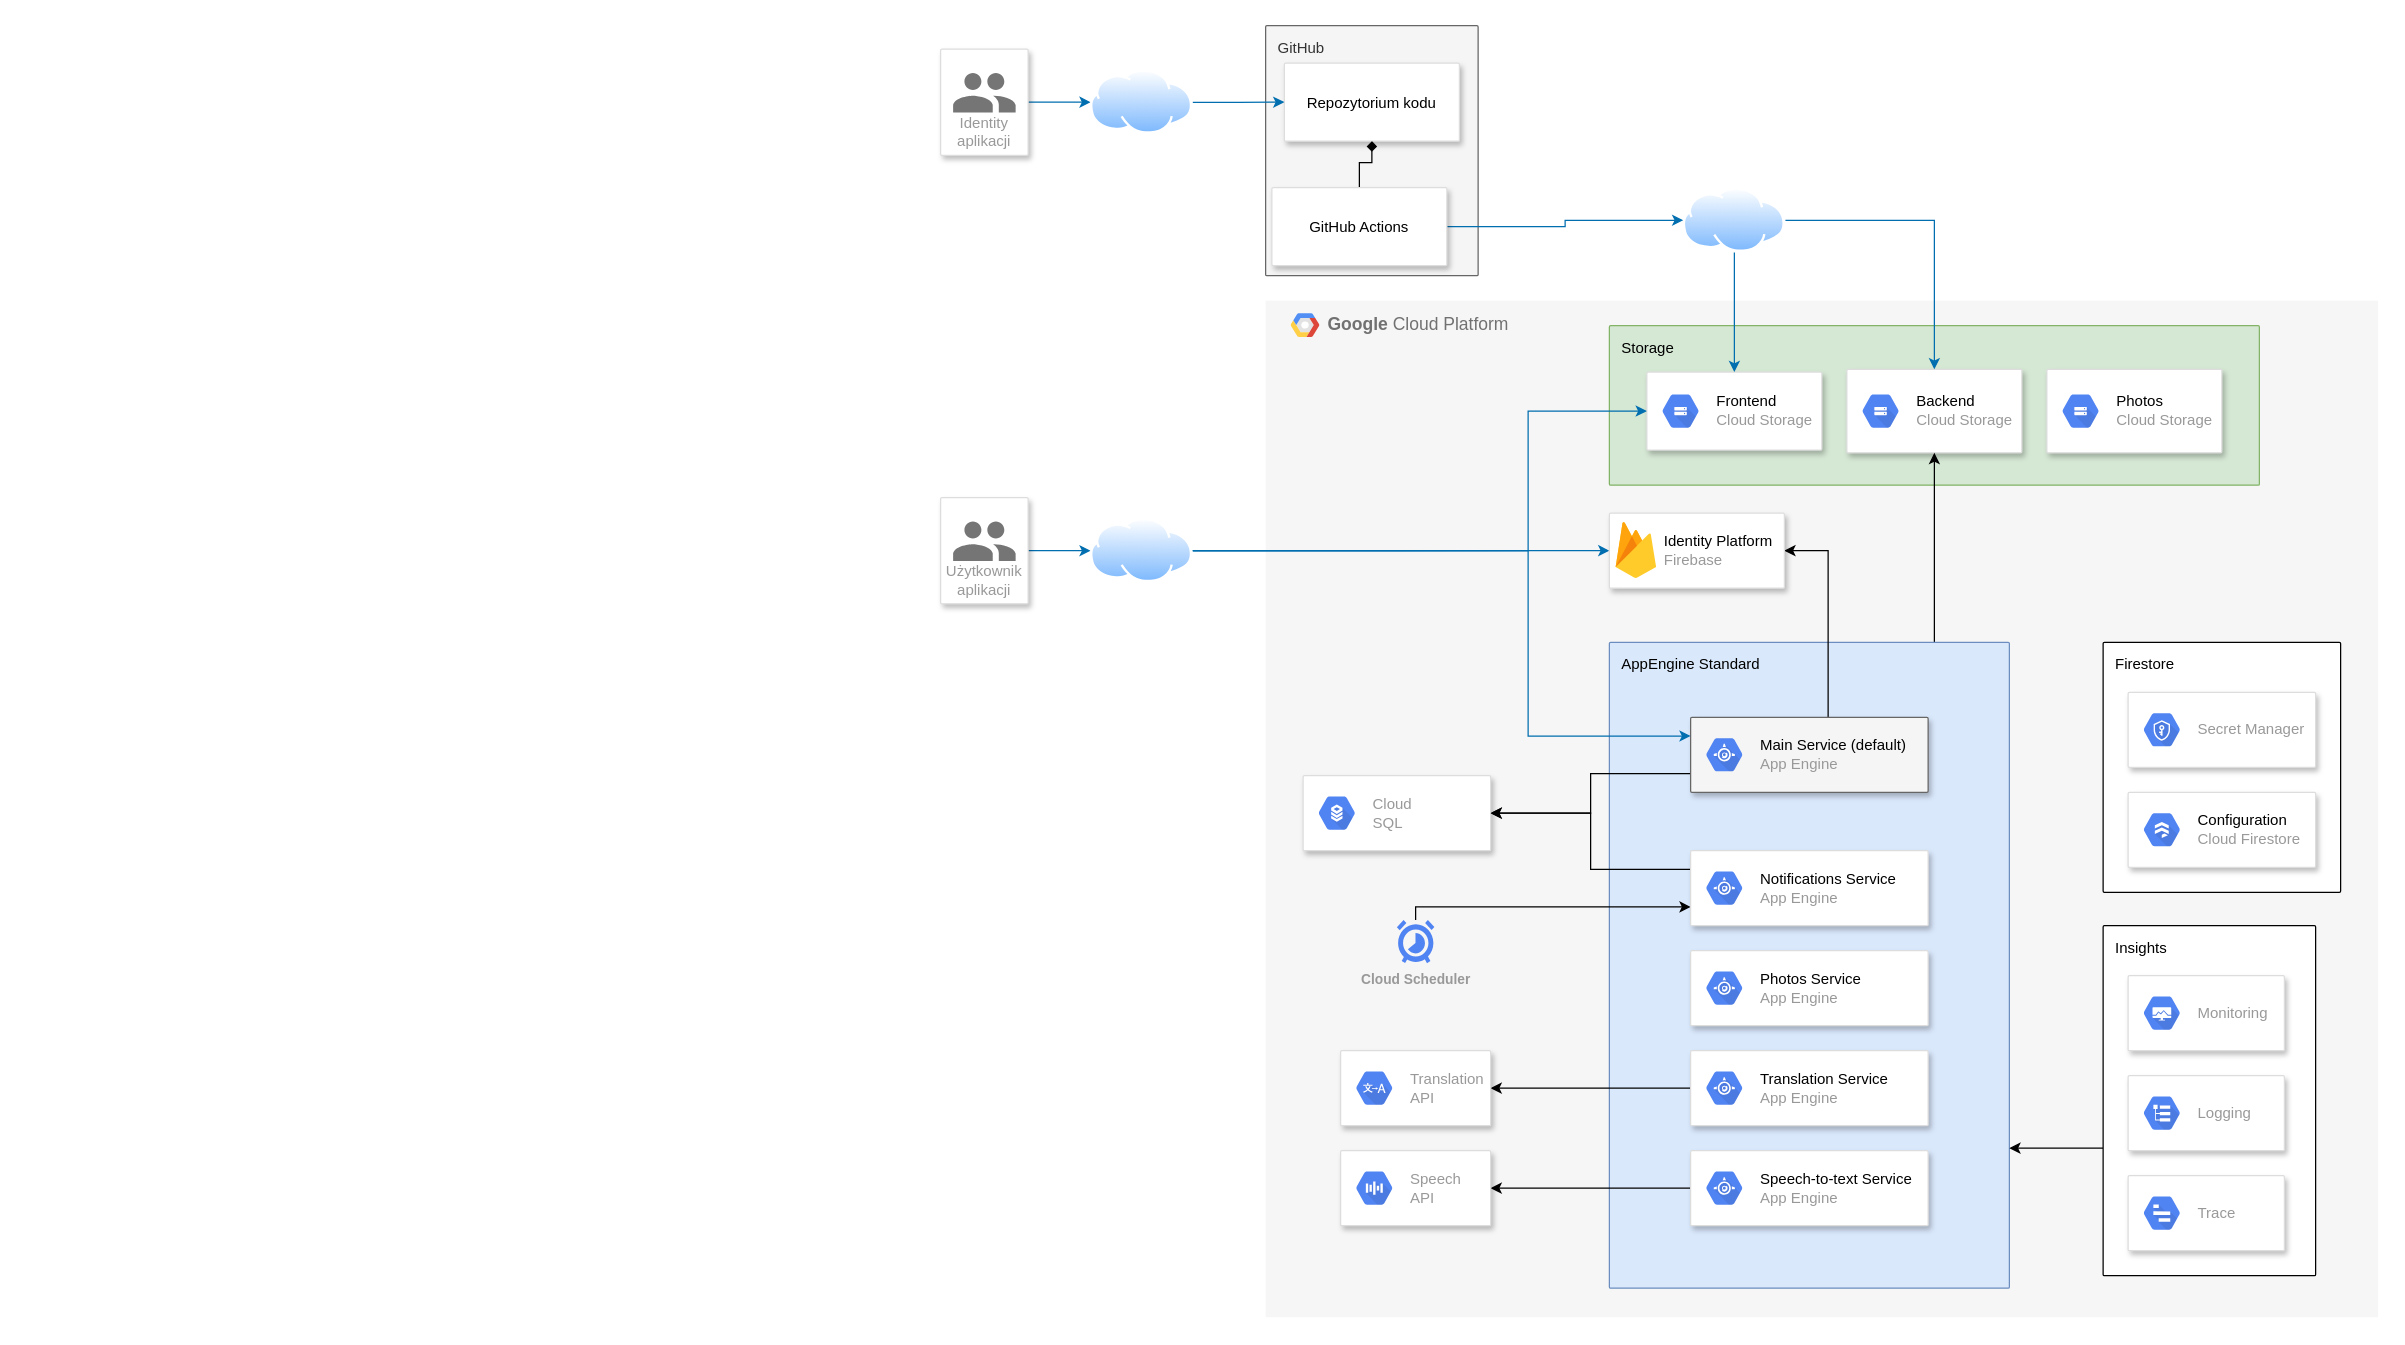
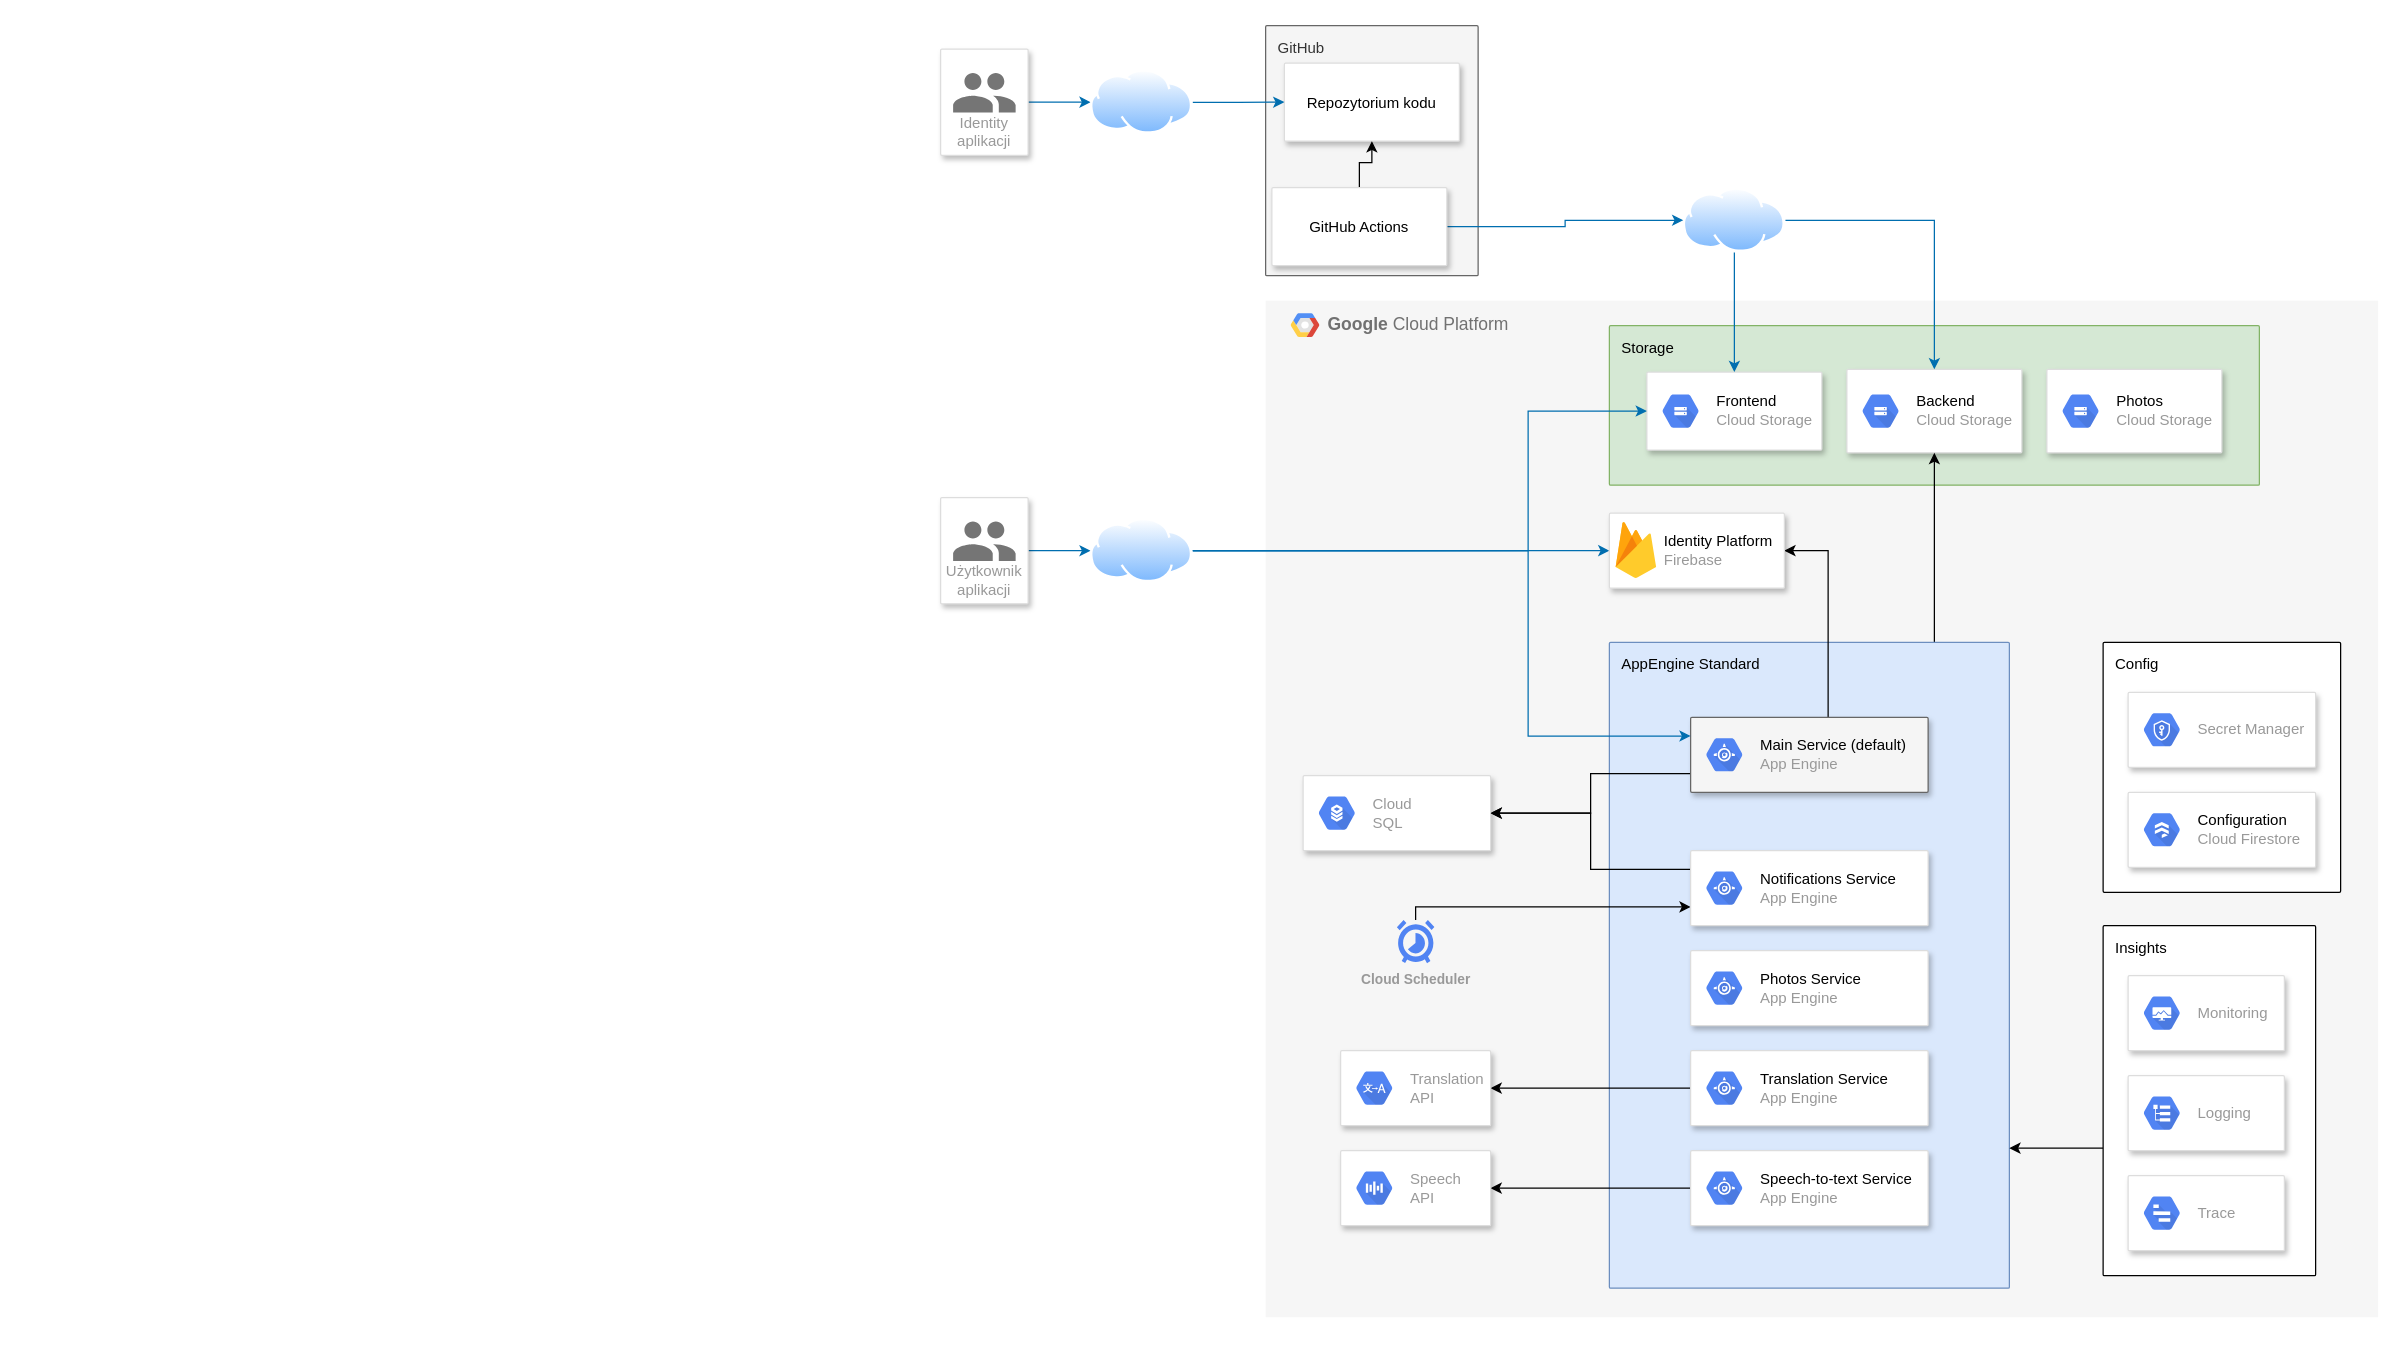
edge "GitHub Actions" -> "Repozytorium kodu": arrowhead diamond -> classic
node "Firestore": label "Firestore" -> "Config"
